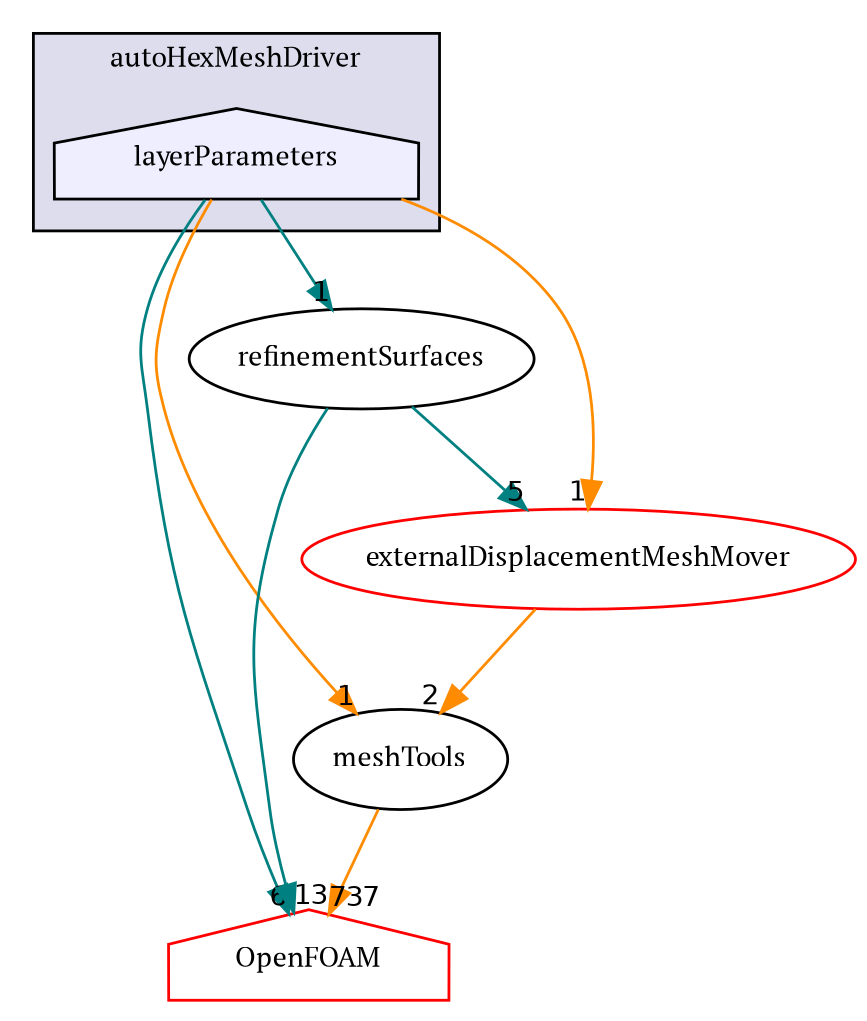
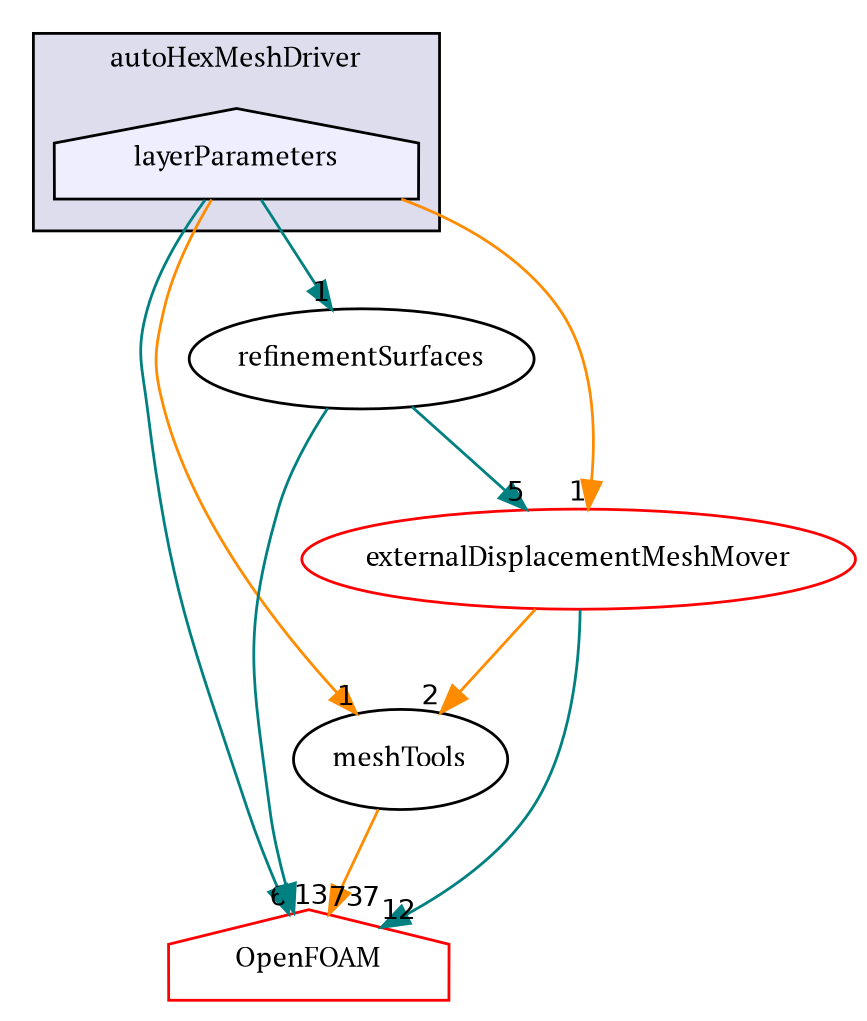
edge "externalDisplacementMeshMover" -> "OpenFOAM": added
